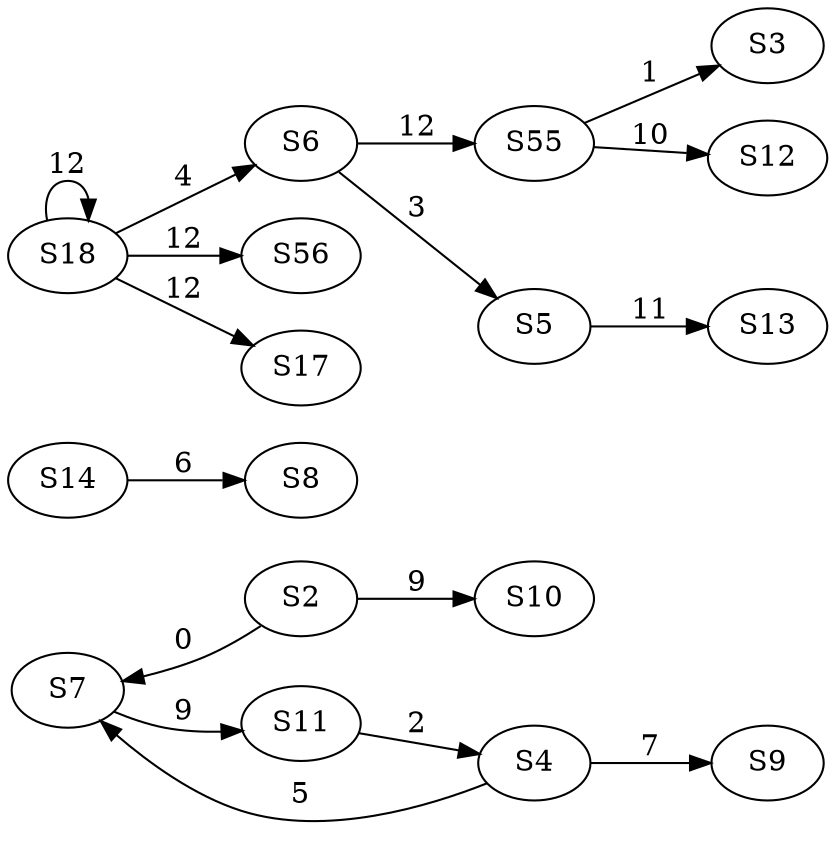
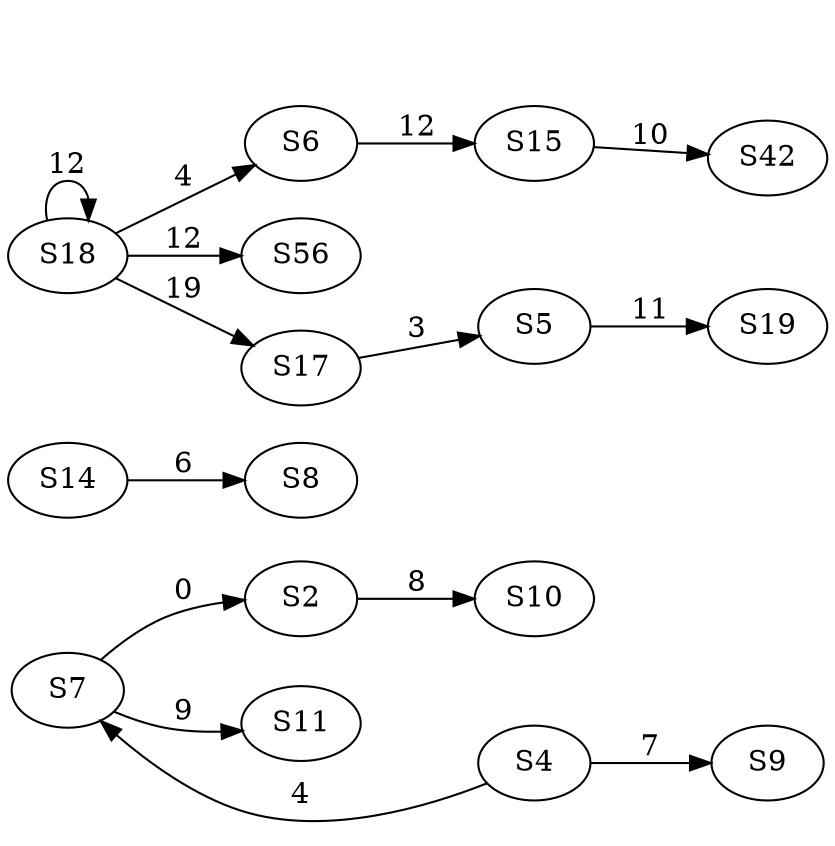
node "S3": removed
node "S55": label "S55" -> "S15"
node "S12": label "S12" -> "S42"
edge "S6" -> "S5": now "S17" -> "S5"
edge "S18" -> "S17": label "12" -> "19"
node "S13": label "S13" -> "S19"
edge "S2" -> "S10": label "9" -> "8"
edge "S2" -> "S7": reversed
edge "S11" -> "S4": removed, label "2"
edge "S4" -> "S7": label "5" -> "4"
